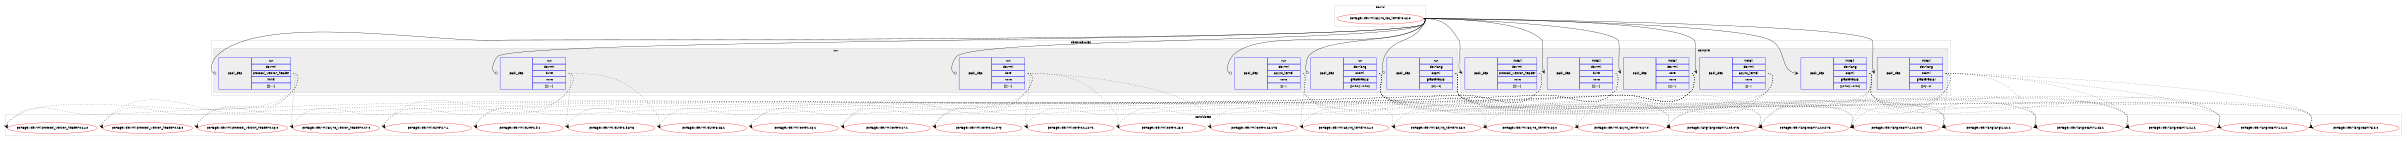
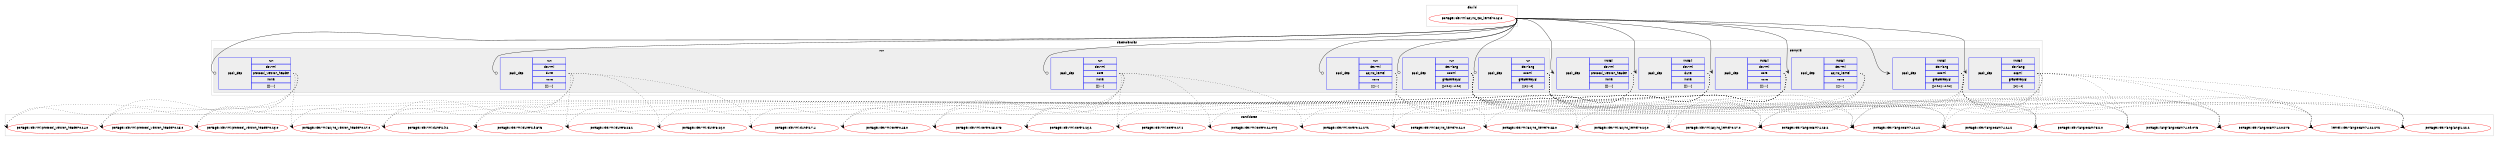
node "portage://dev-ml/dune-3.16.0": added
node "portage://dev-lang/ocaml-4.11.2-r2": label "portage://dev-lang/ocaml-4.11.2-r2" -> "kernel://dev-lang/ocaml-4.11.2-r2"
